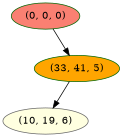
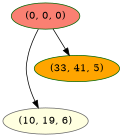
edge "(33, 41, 5)" -> "(10, 19, 6)": now "(0, 0, 0)" -> "(10, 19, 6)"
